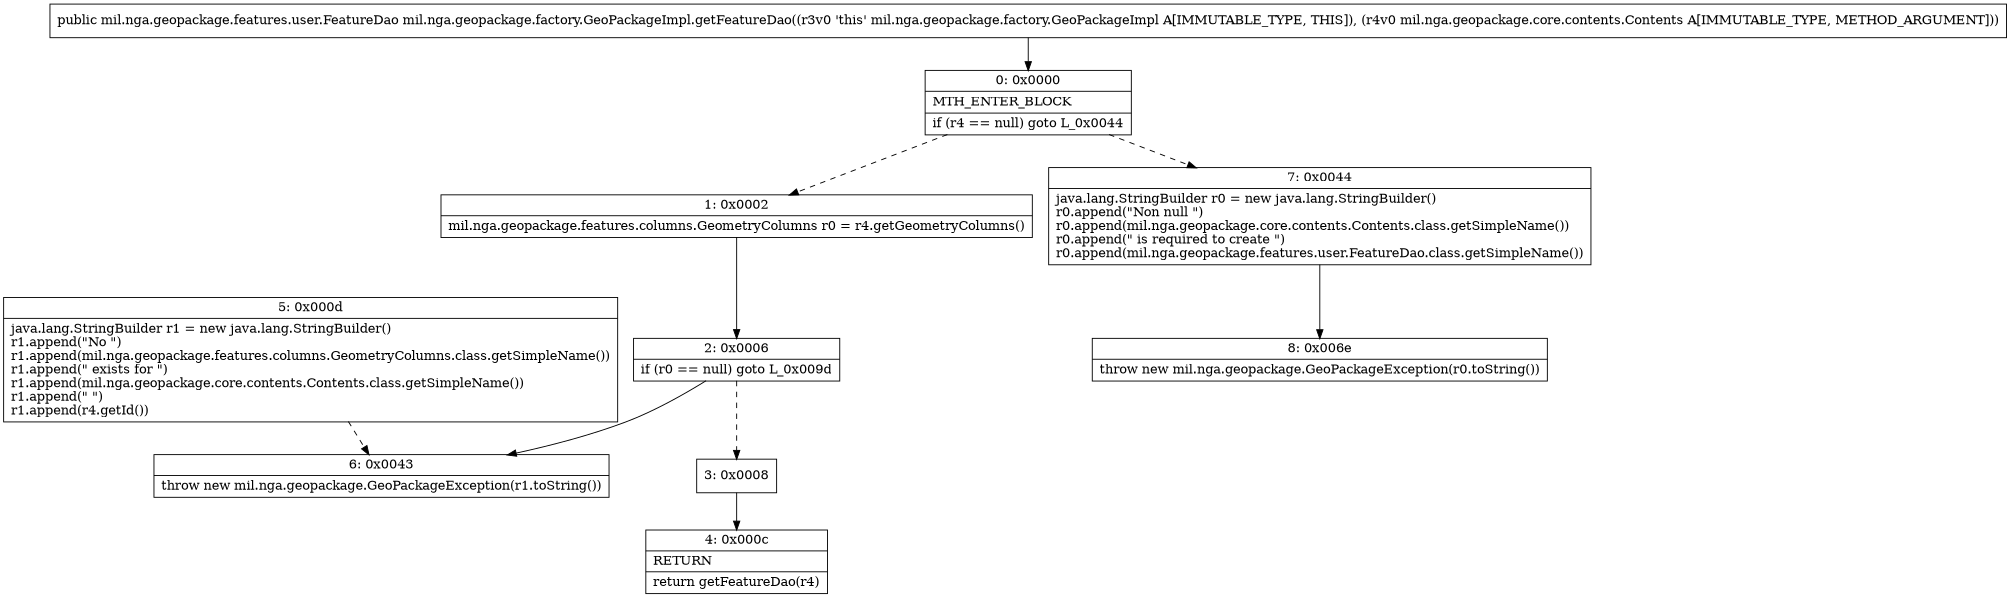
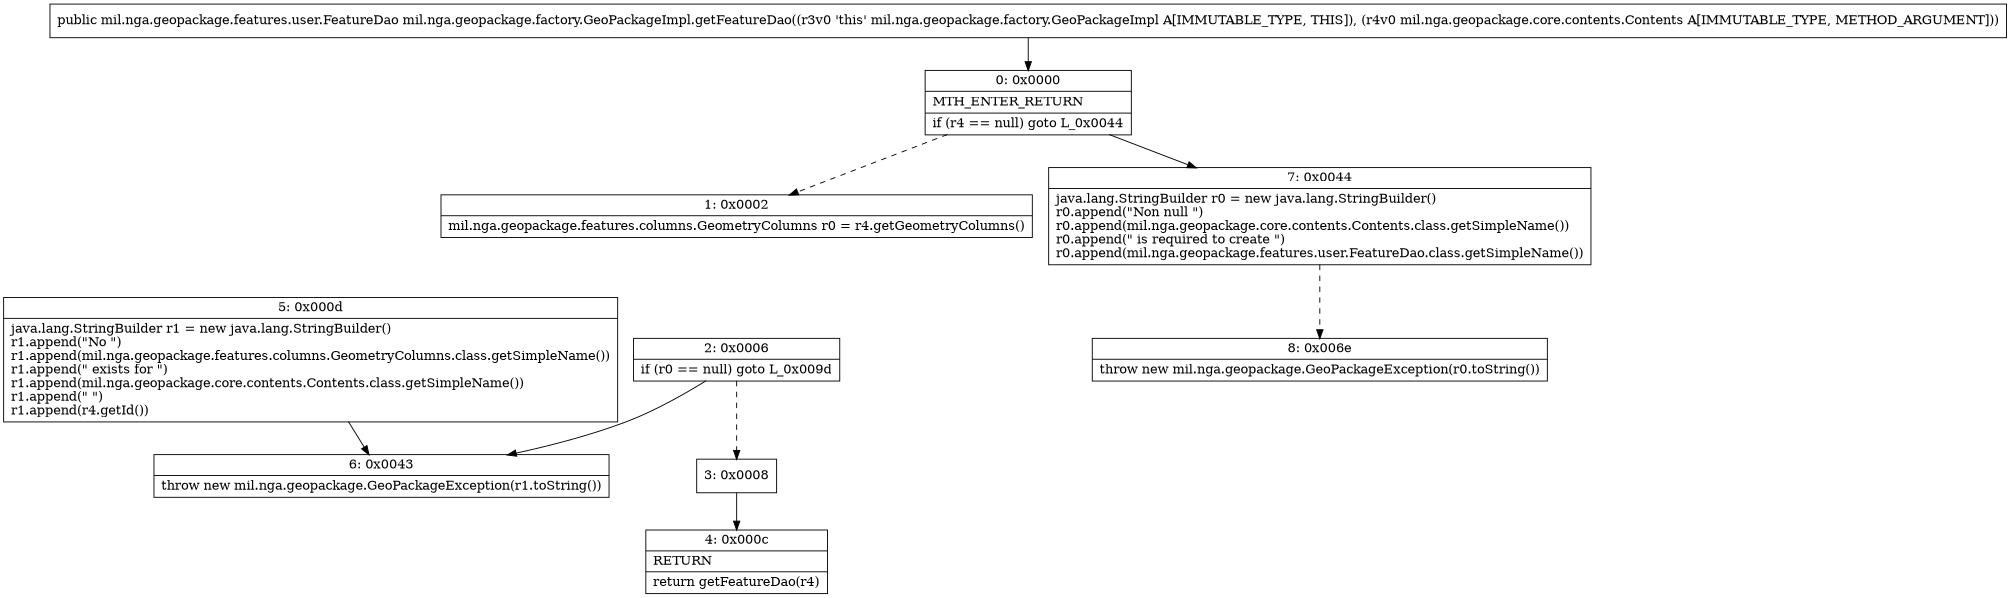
node "0: 0x0000": text "MTH_ENTER_BLOCK" -> "MTH_ENTER_RETURN"
edge "0: 0x0000" -> "7: 0x0044": style dashed -> solid
edge "1: 0x0002" -> "2: 0x0006": removed
edge "7: 0x0044" -> "8: 0x006e": style solid -> dashed
edge "5: 0x000d" -> "6: 0x0043": style dashed -> solid
